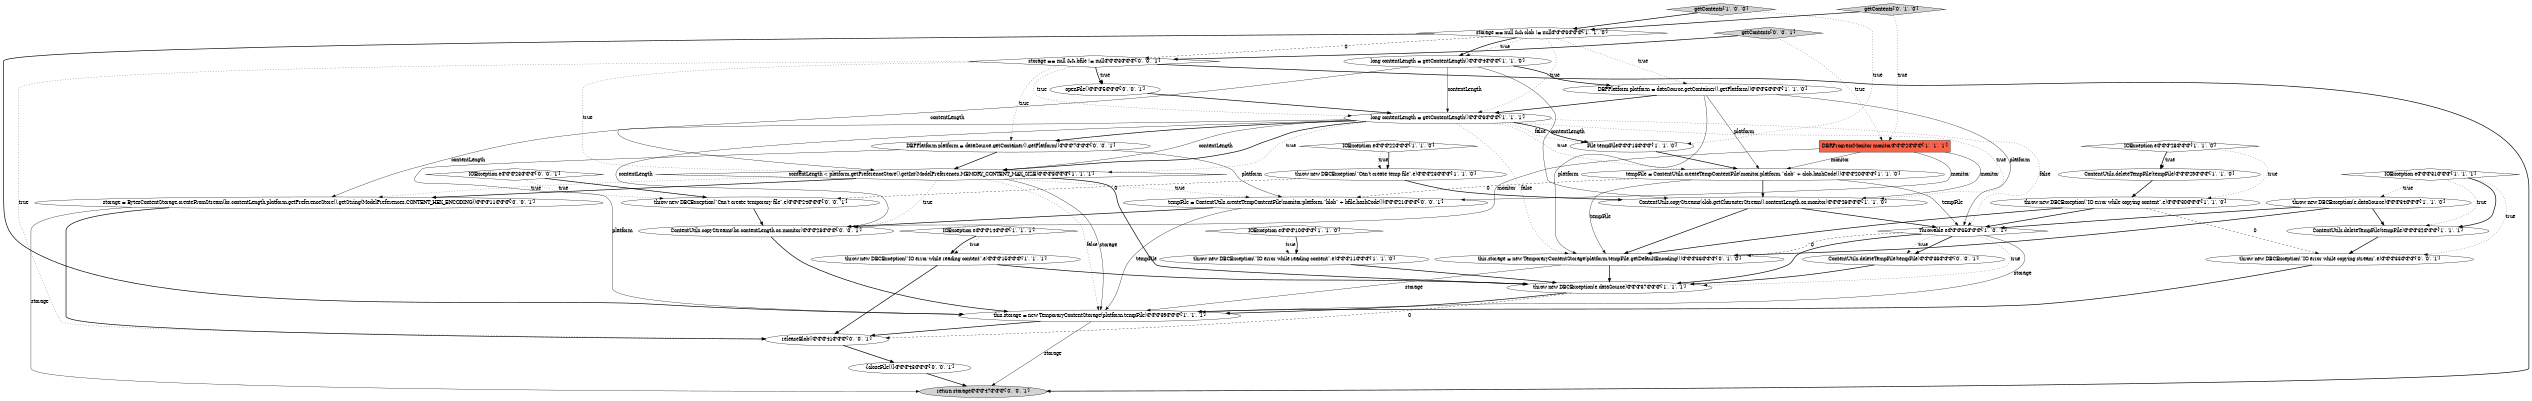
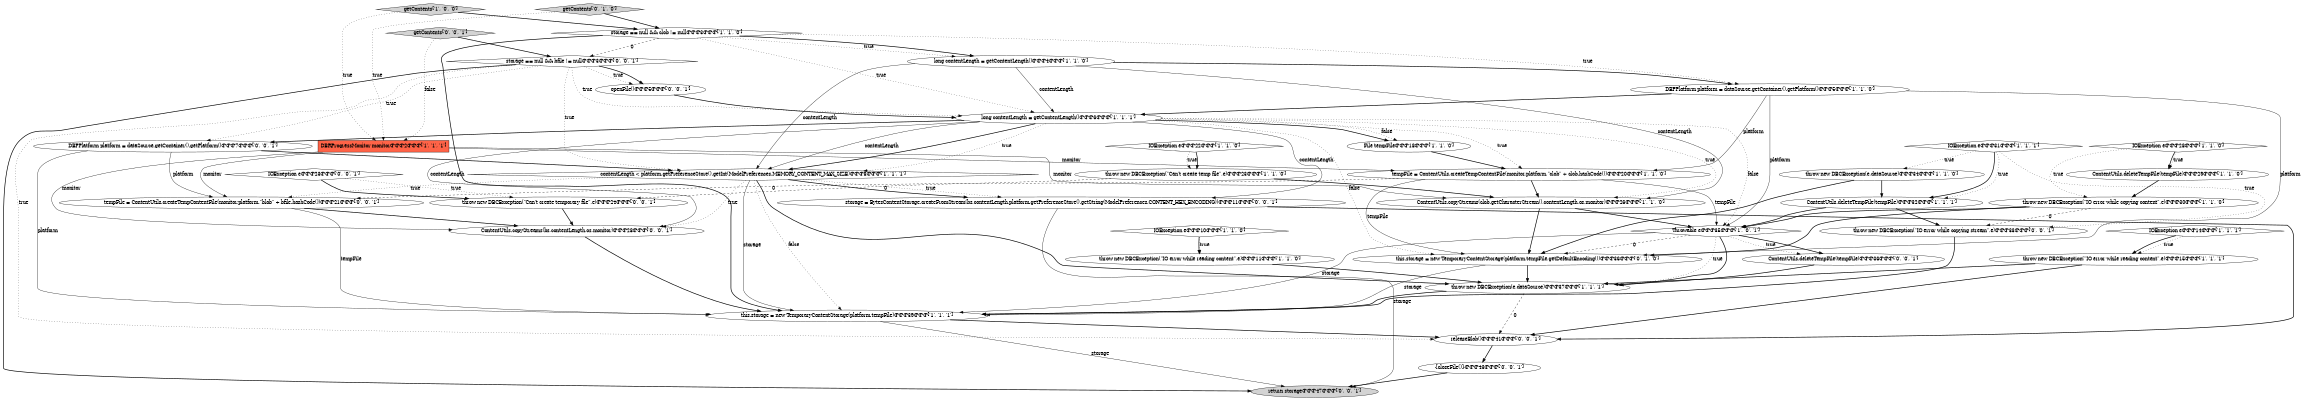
edge "getContents['0', '0', '1']" -> "DBRProgressMonitor monitor@@@2@@@['1', '1', '1']": label "true" -> "false"
edge "getContents['1', '0', '0']" -> "File tempFile@@@18@@@['1', '1', '0']": now "getContents['1', '0', '0']" -> "DBRProgressMonitor monitor@@@2@@@['1', '1', '1']"
edge "throw new DBCException(e,dataSource)@@@34@@@['1', '1', '0']" -> "Throwable e@@@35@@@['1', '0', '1']": now "ContentUtils.deleteTempFile(tempFile)@@@32@@@['1', '1', '1']" -> "Throwable e@@@35@@@['1', '0', '1']"
